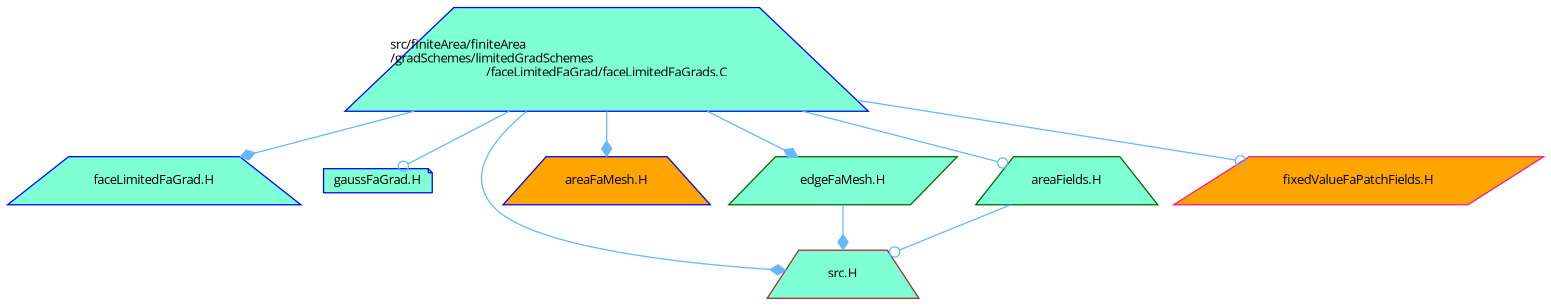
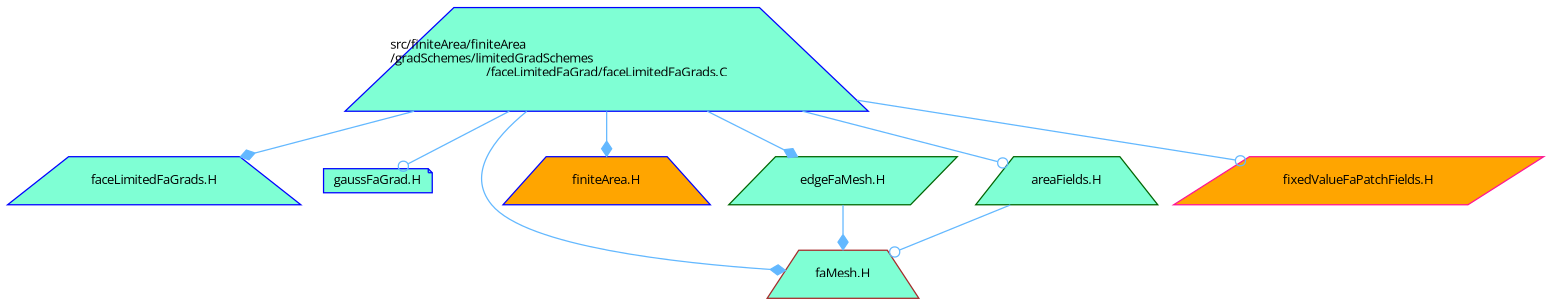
node "faceLimitedFaGrad.H": label "faceLimitedFaGrad.H" -> "faceLimitedFaGrads.H"
node "areaFaMesh.H": label "areaFaMesh.H" -> "finiteArea.H"
node "src.H": label "src.H" -> "faMesh.H"
